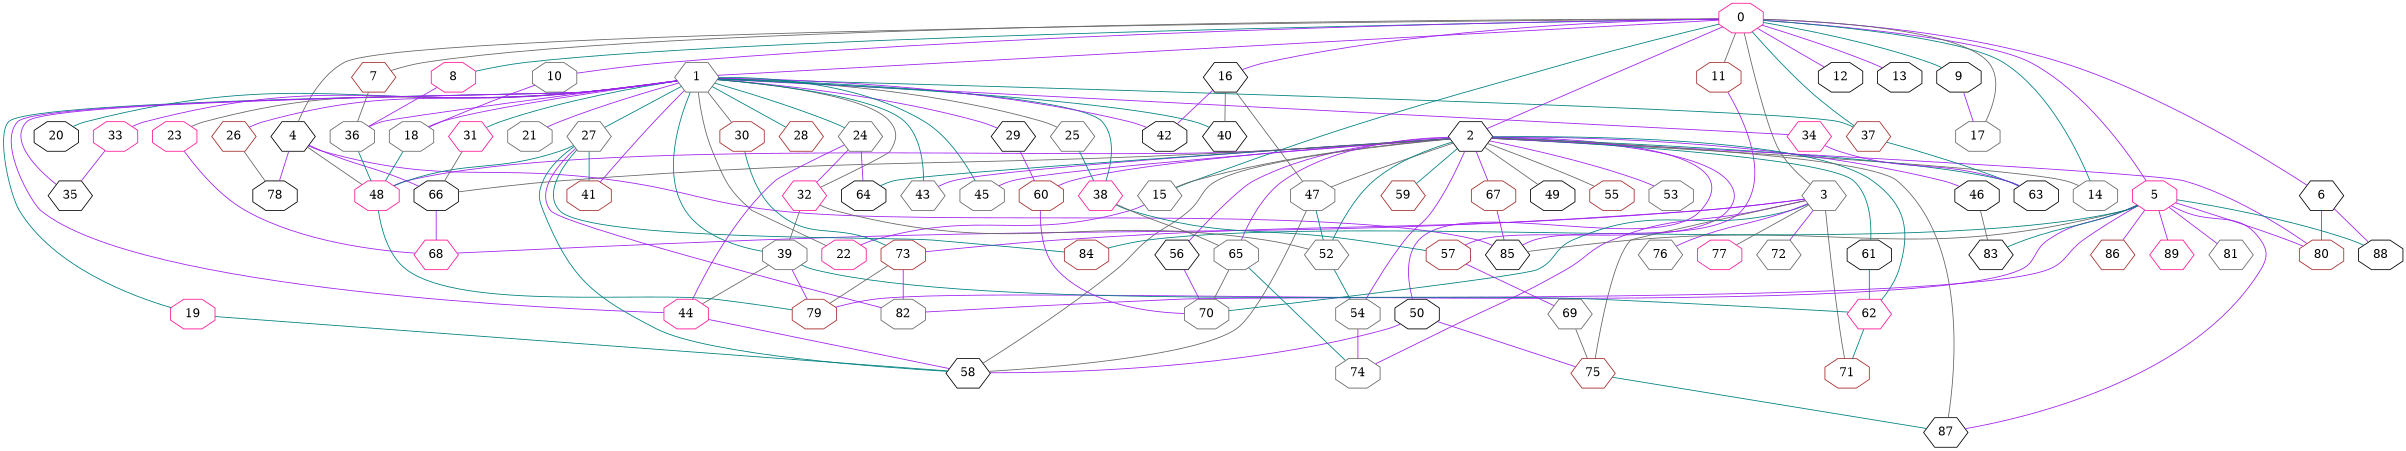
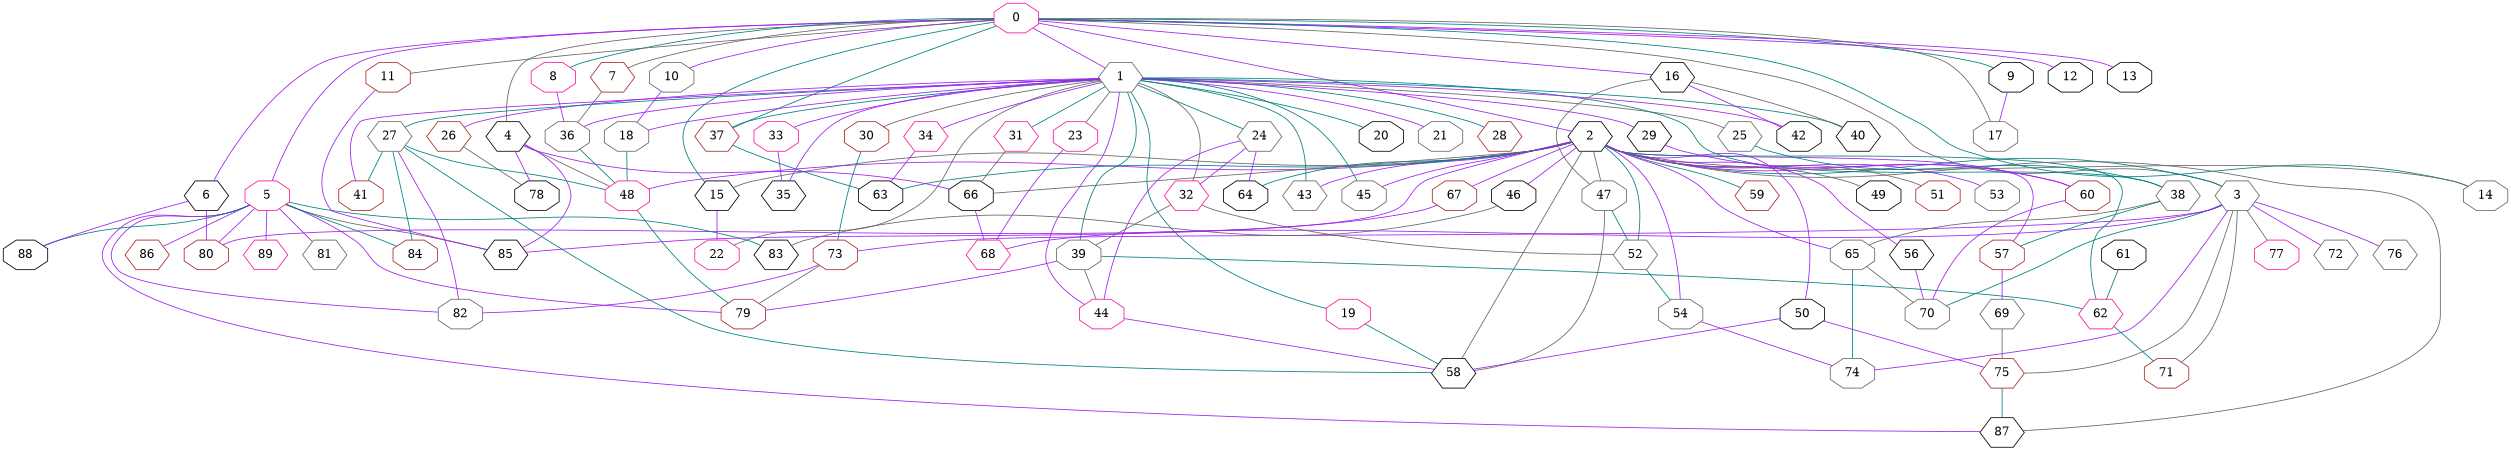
edge "2" -- "61": now "2" -- "3"
node "38": color deeppink -> gray40
node "15": color gray40 -> black
node "55": label "55" -> "51"
